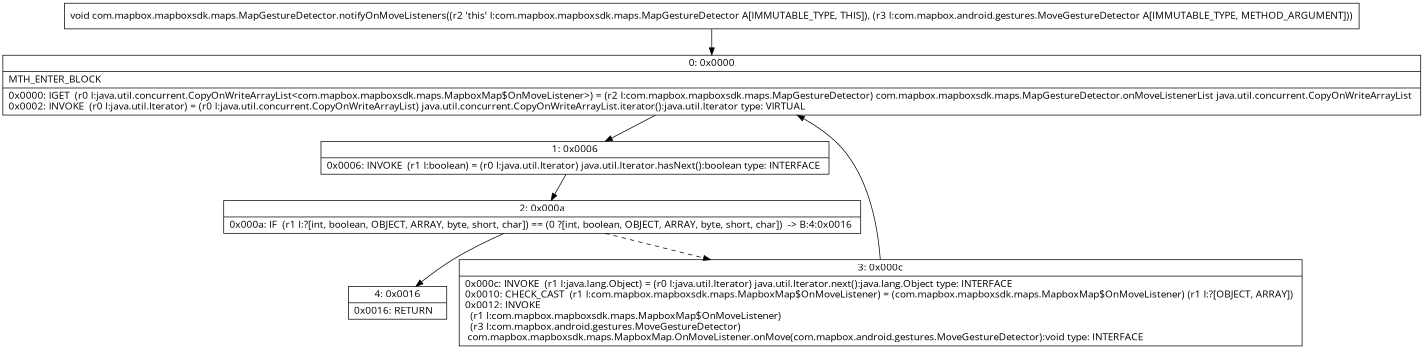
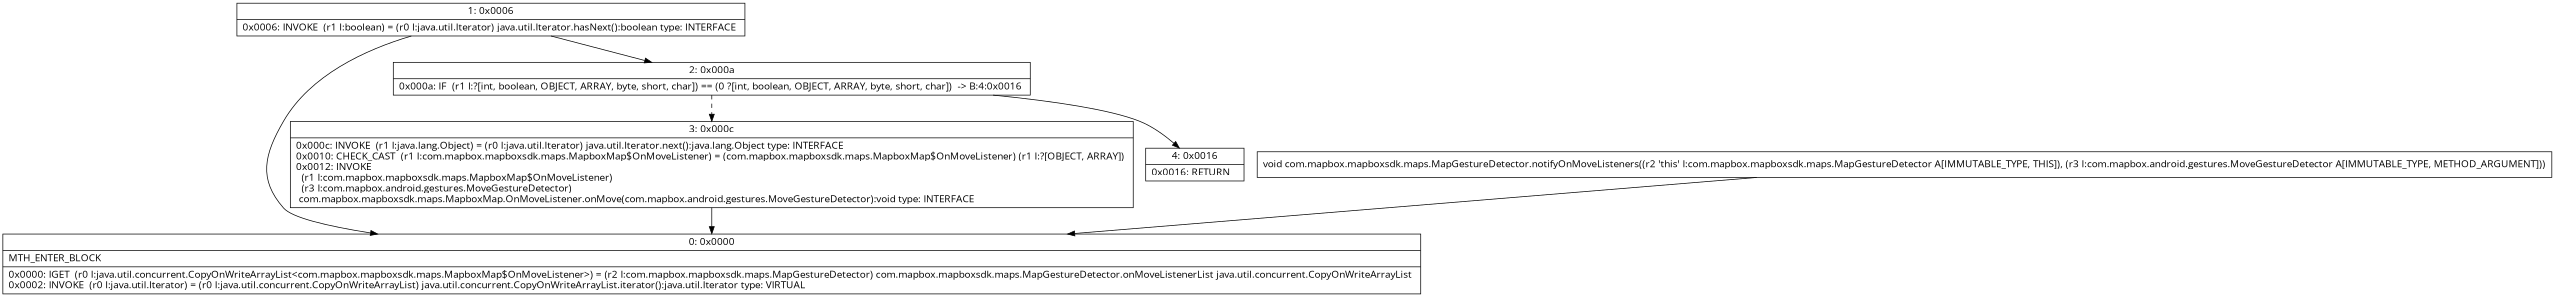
edge "0: 0x0000" -> "1: 0x0006": reversed
